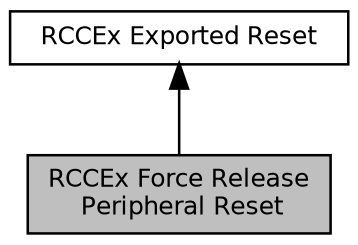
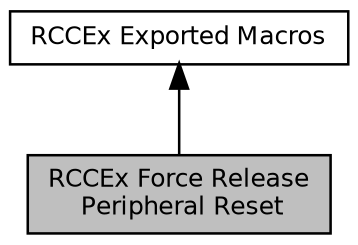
node "RCCEx Exported Reset": label "RCCEx Exported Reset" -> "RCCEx Exported Macros"
